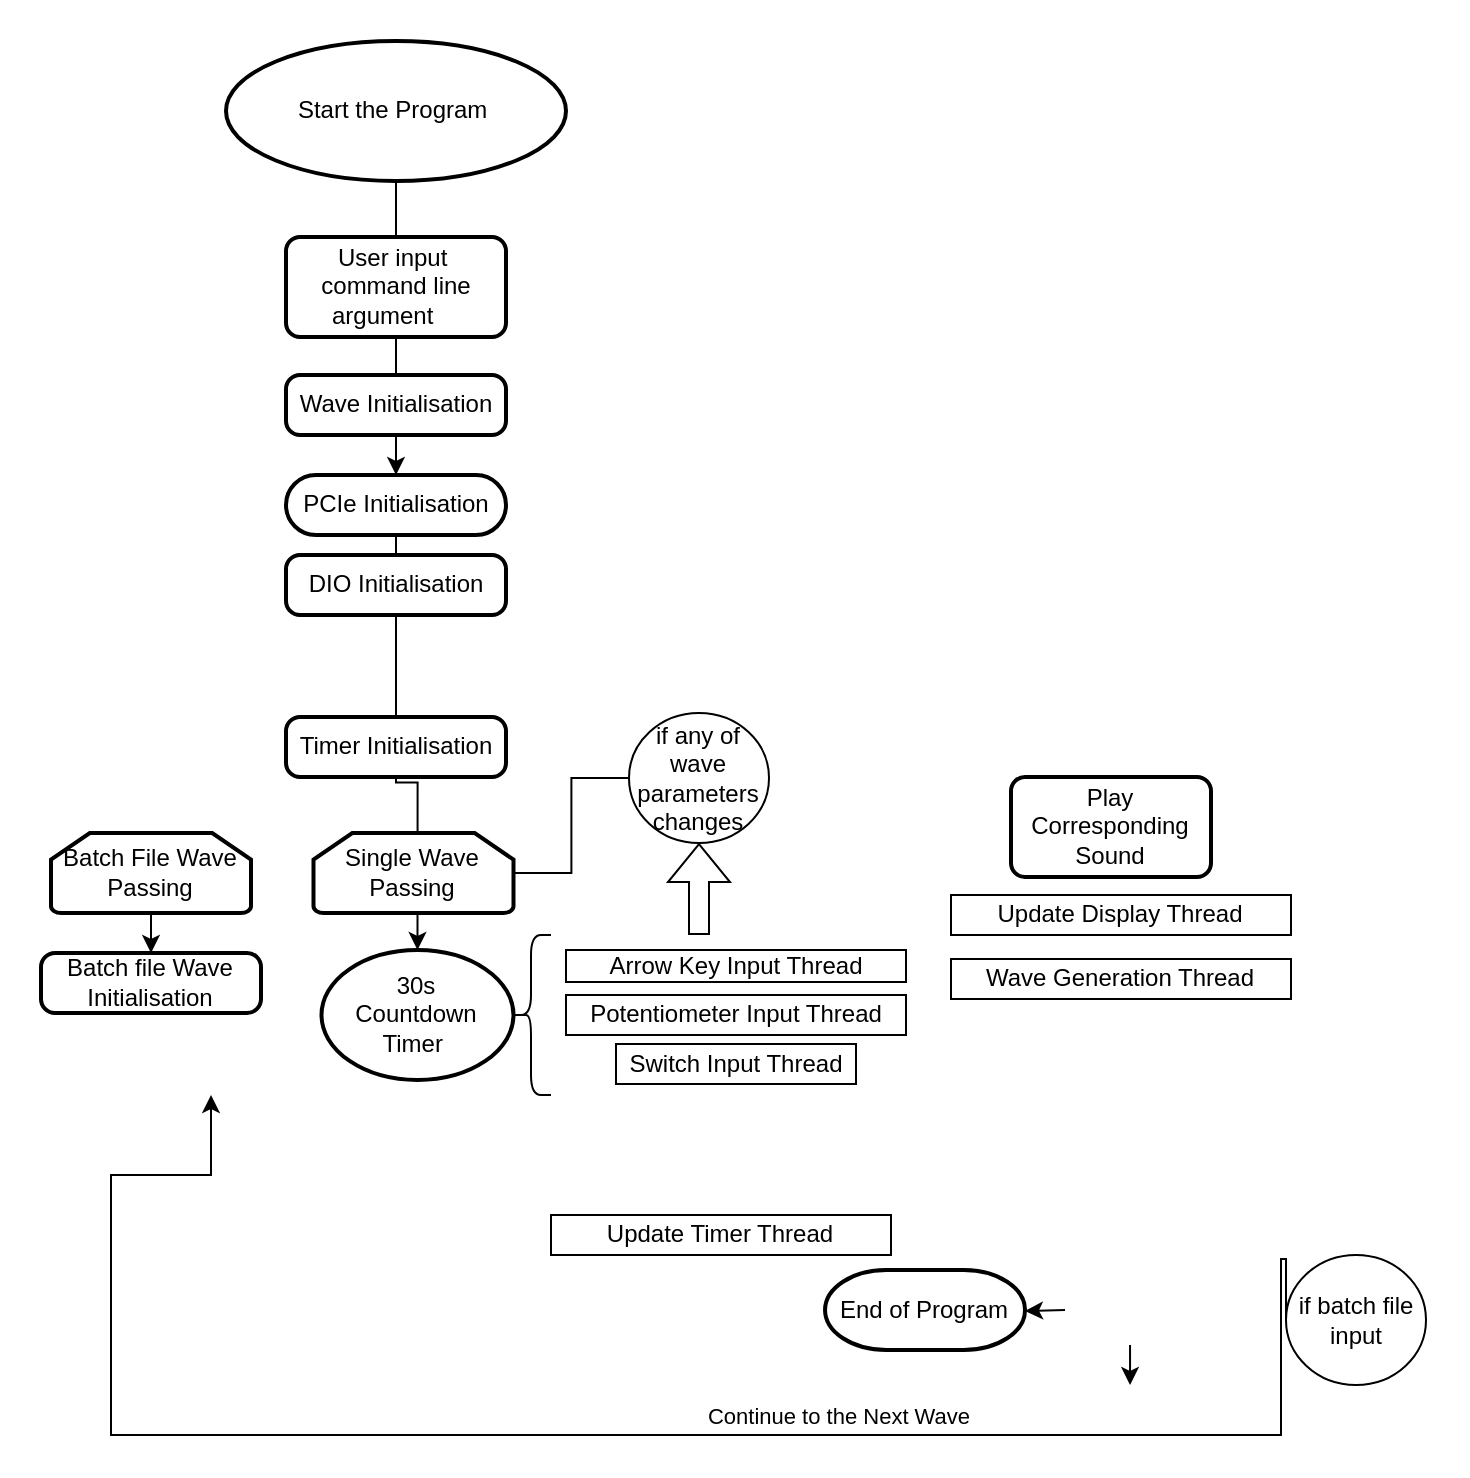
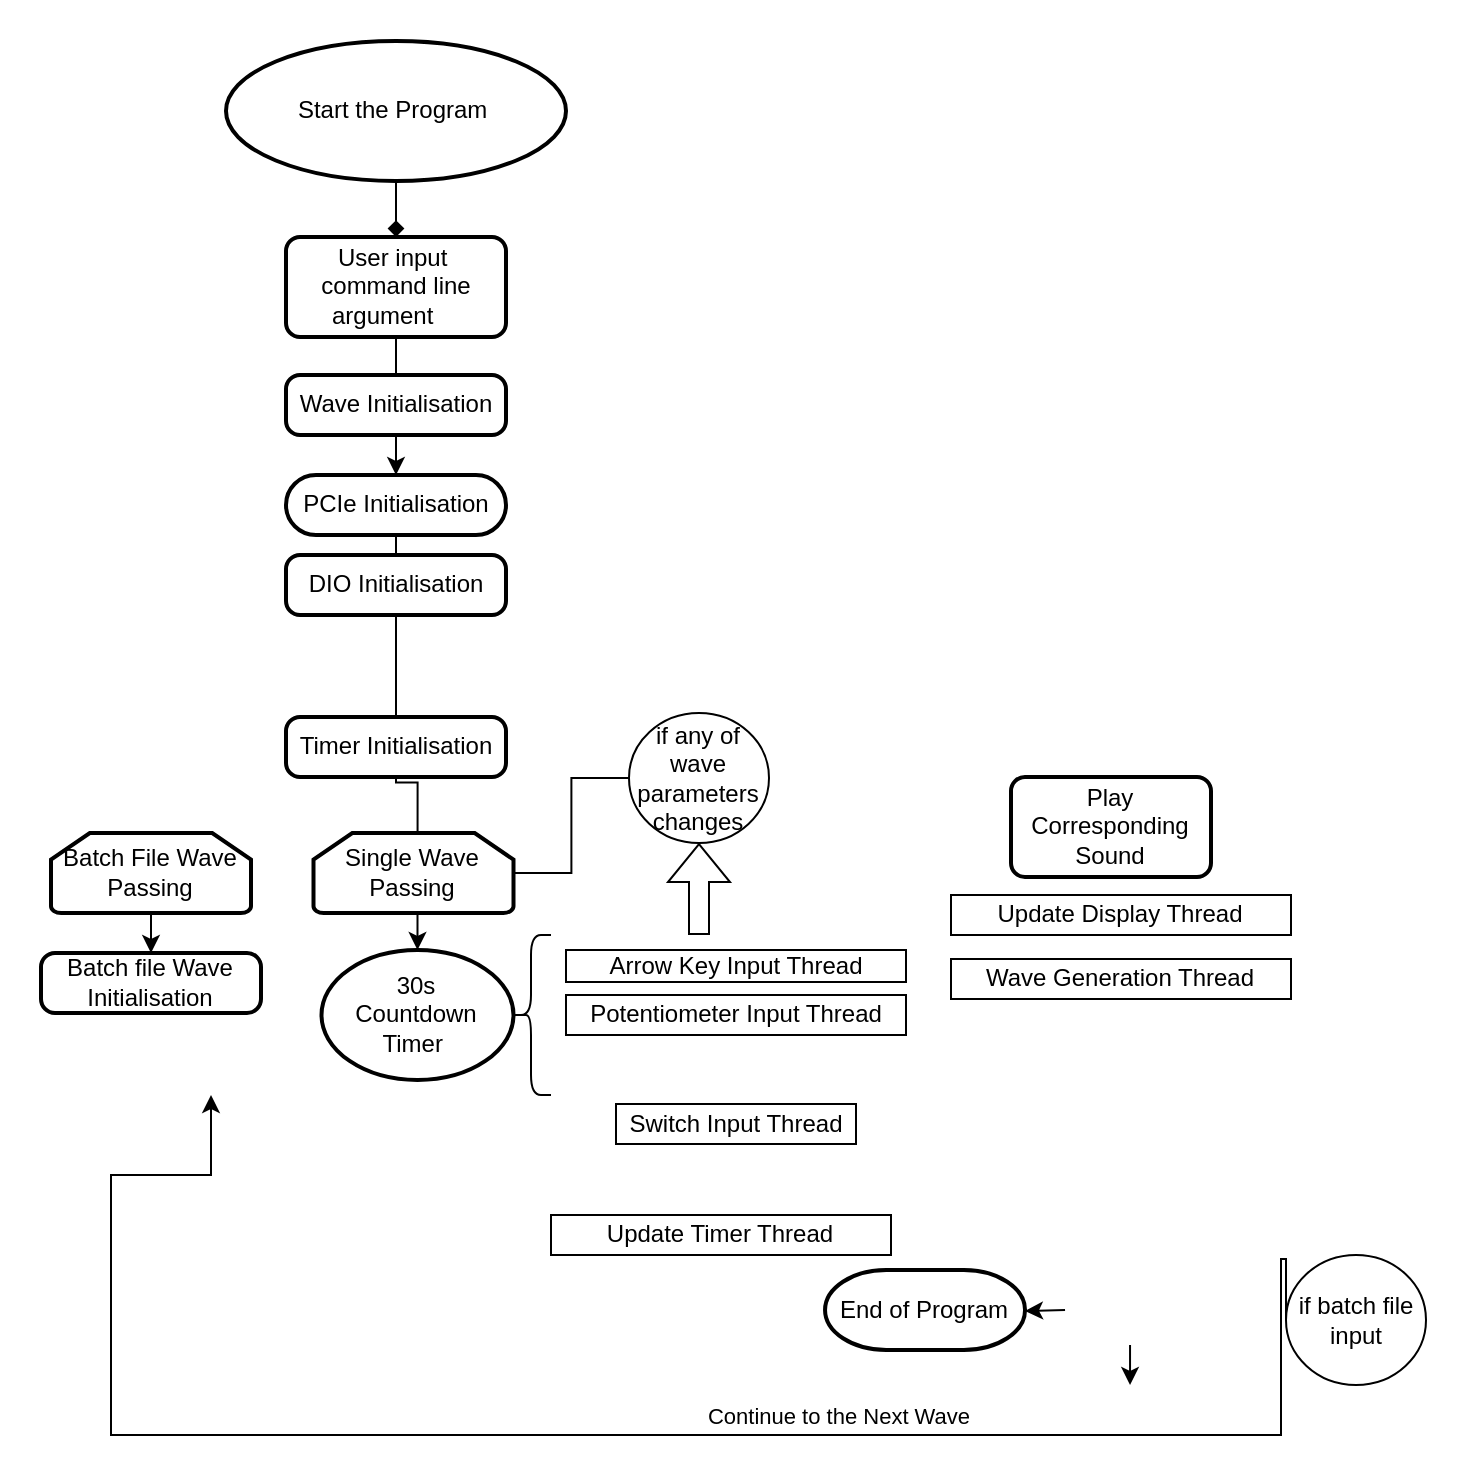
edge "Start the Program" -- "User input command line argument": arrowhead none -> diamond
node "Switch Input Thread": moved (736, 1064) -> (736, 1124)
